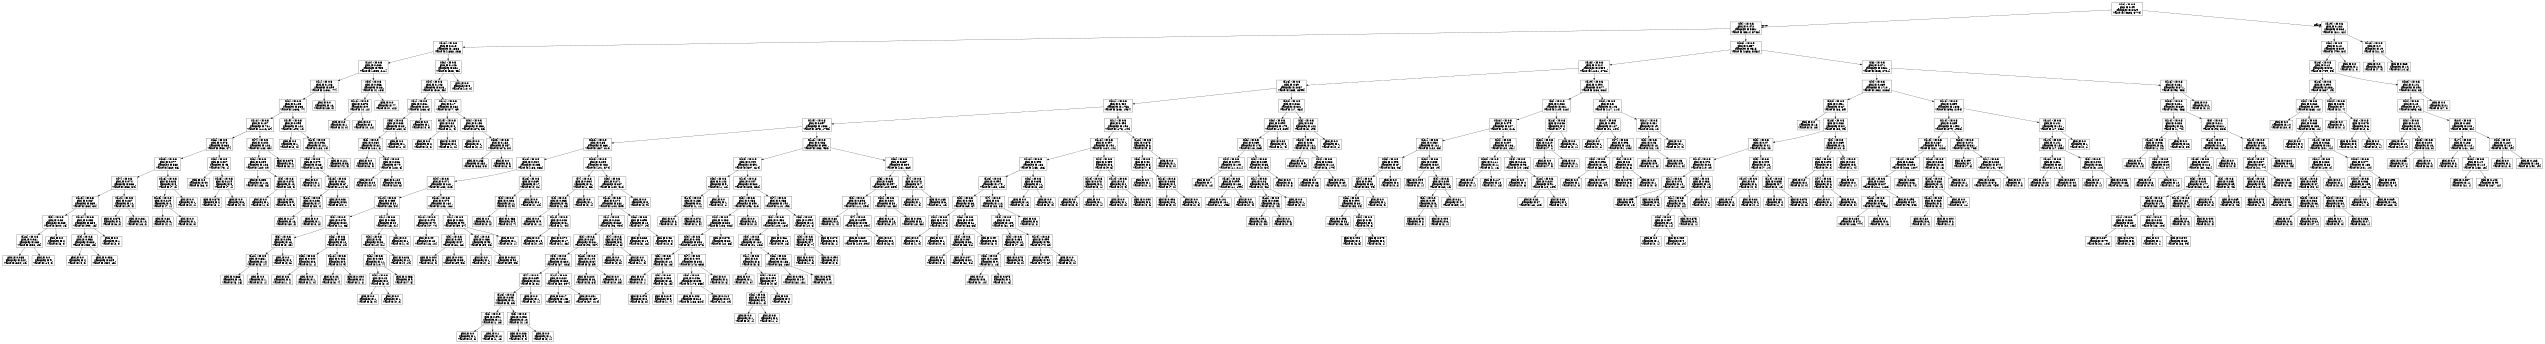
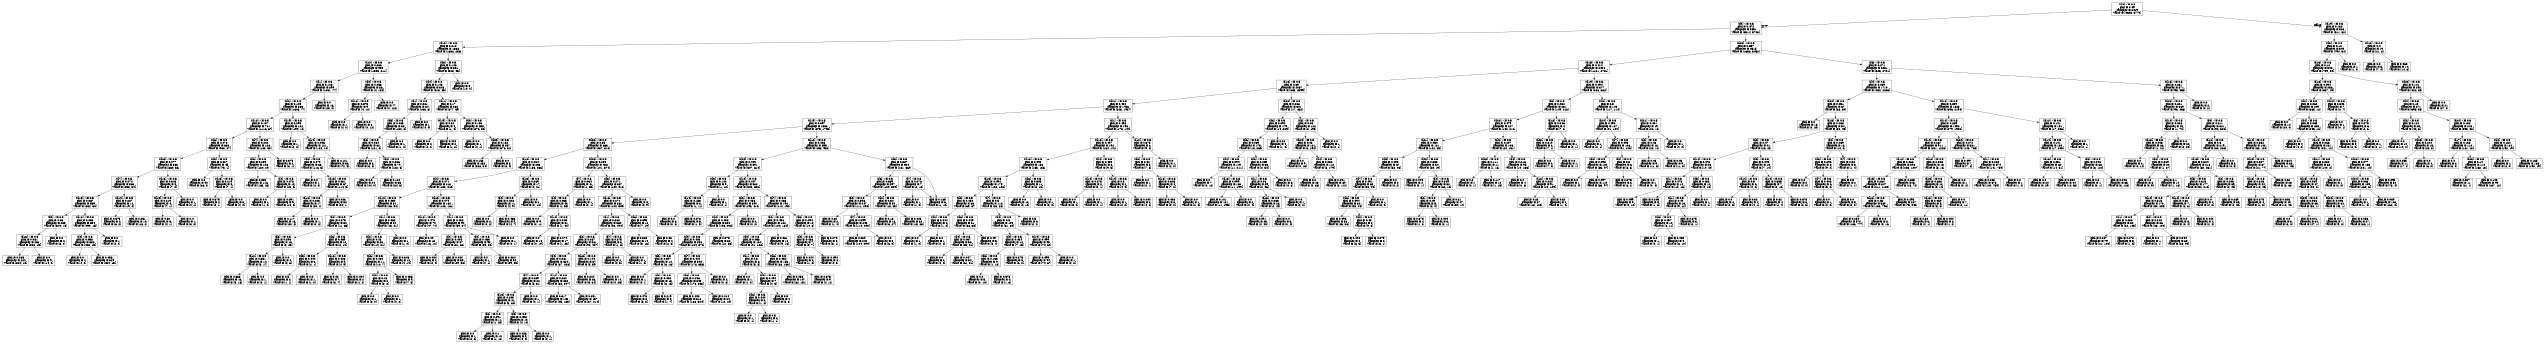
edge "X[3] <= 0.5 gini = 0.387 samples = 304 value = [131, 369]" -> "X[7] <= 0.5 gini = 0.278 samples = 7 value = [2, 10]": now "X[3] <= 0.5 gini = 0.387 samples = 304 value = [131, 369]" -> "gini = 0.165 samples = 6 value = [1, 10]"
